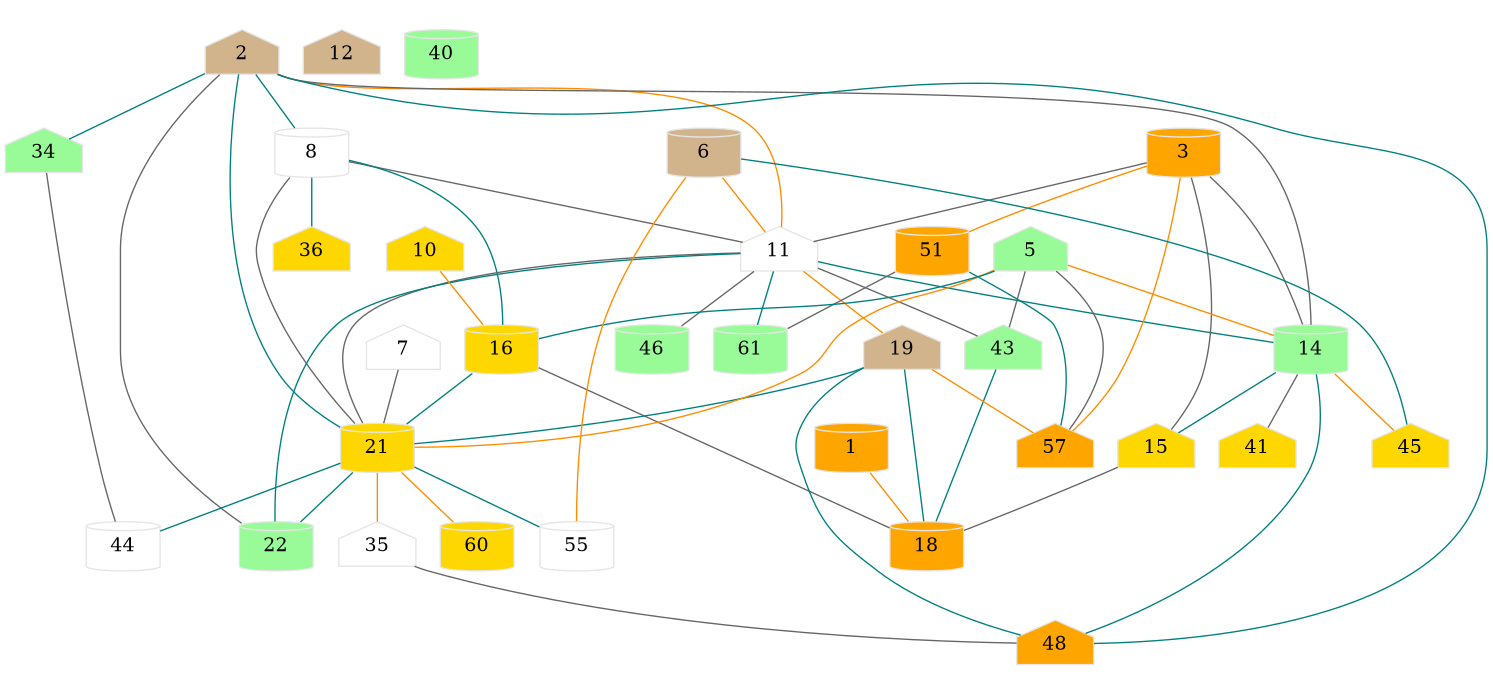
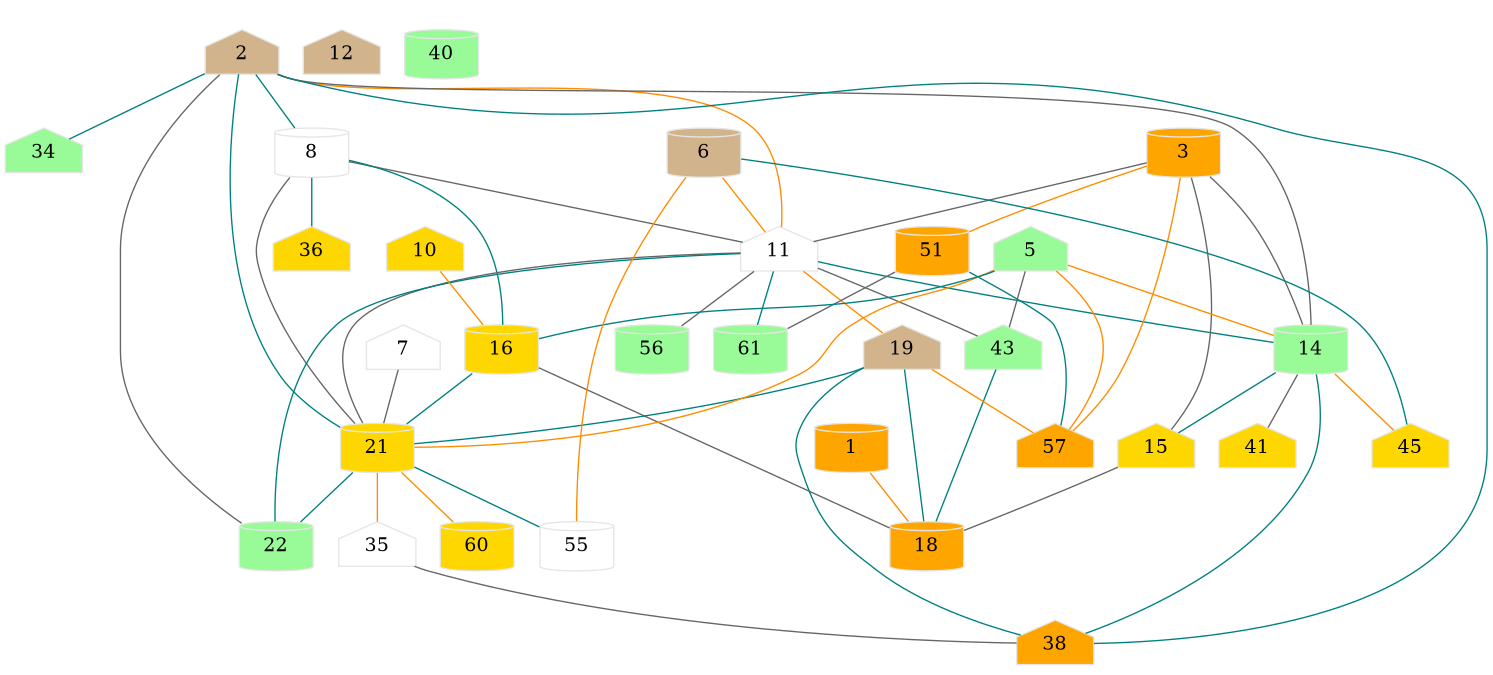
edge "5" -- "57": color gray40 -> darkorange
node "46": label "46" -> "56"
node "44": removed
node "48": label "48" -> "38"
